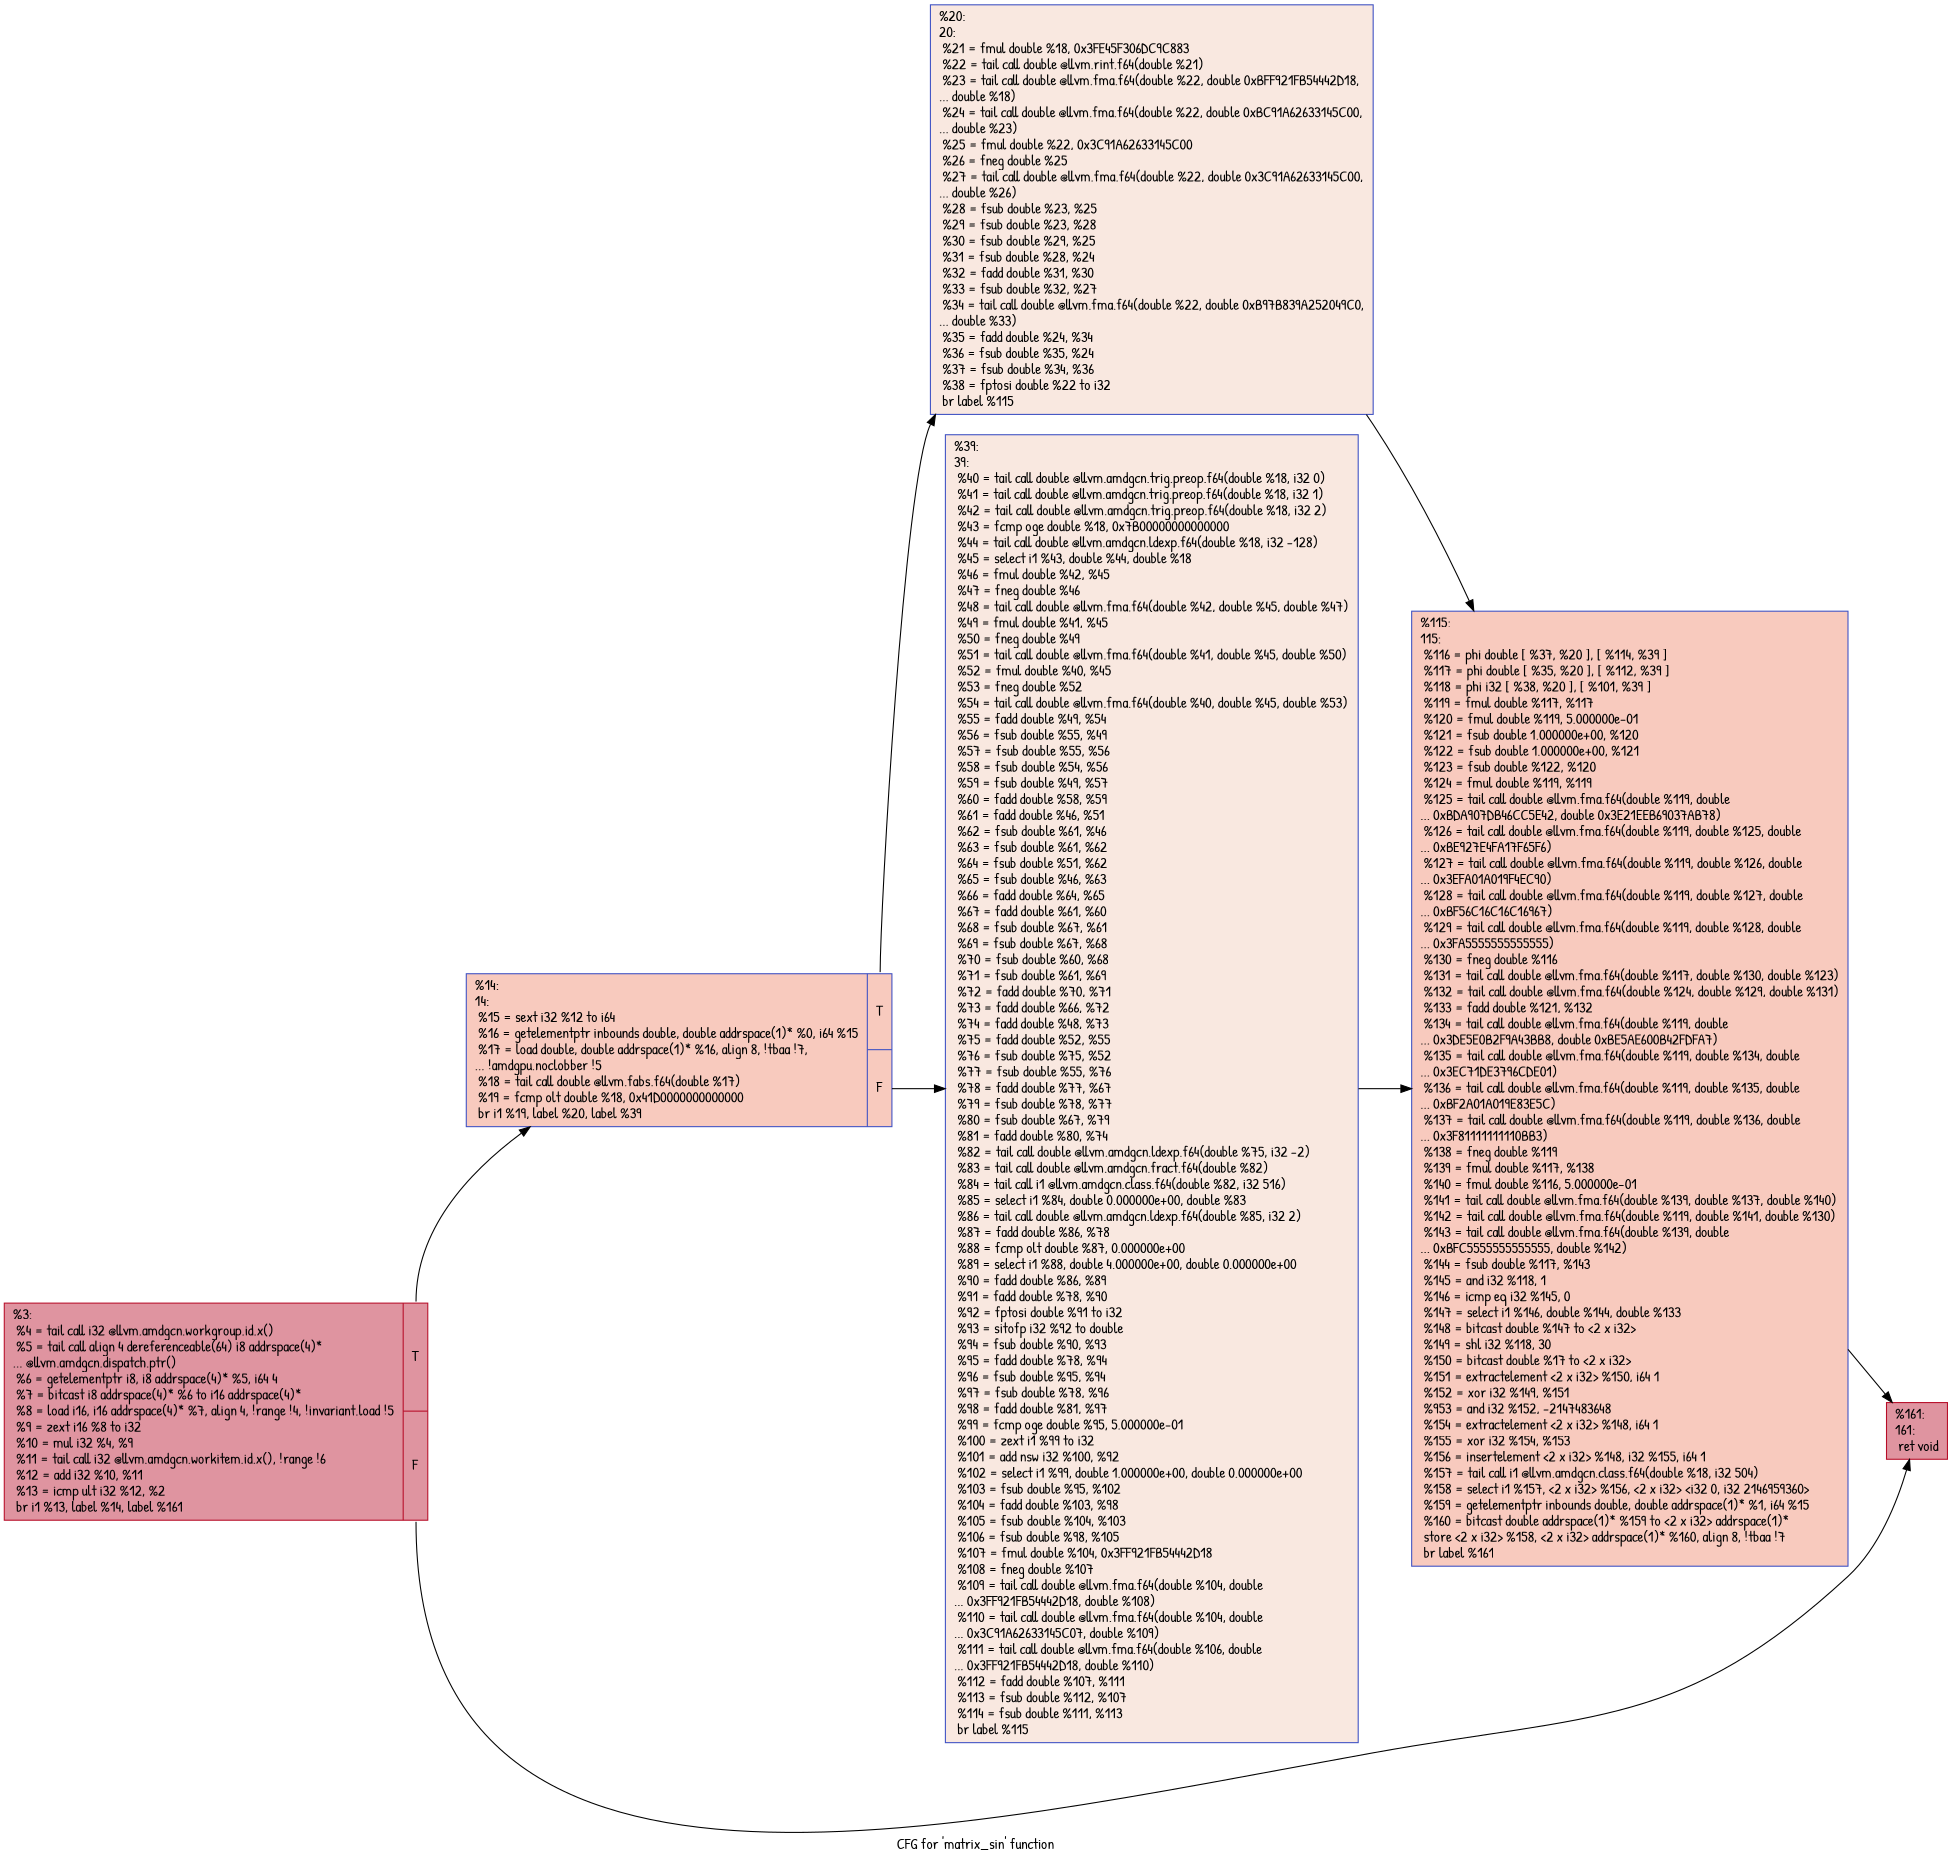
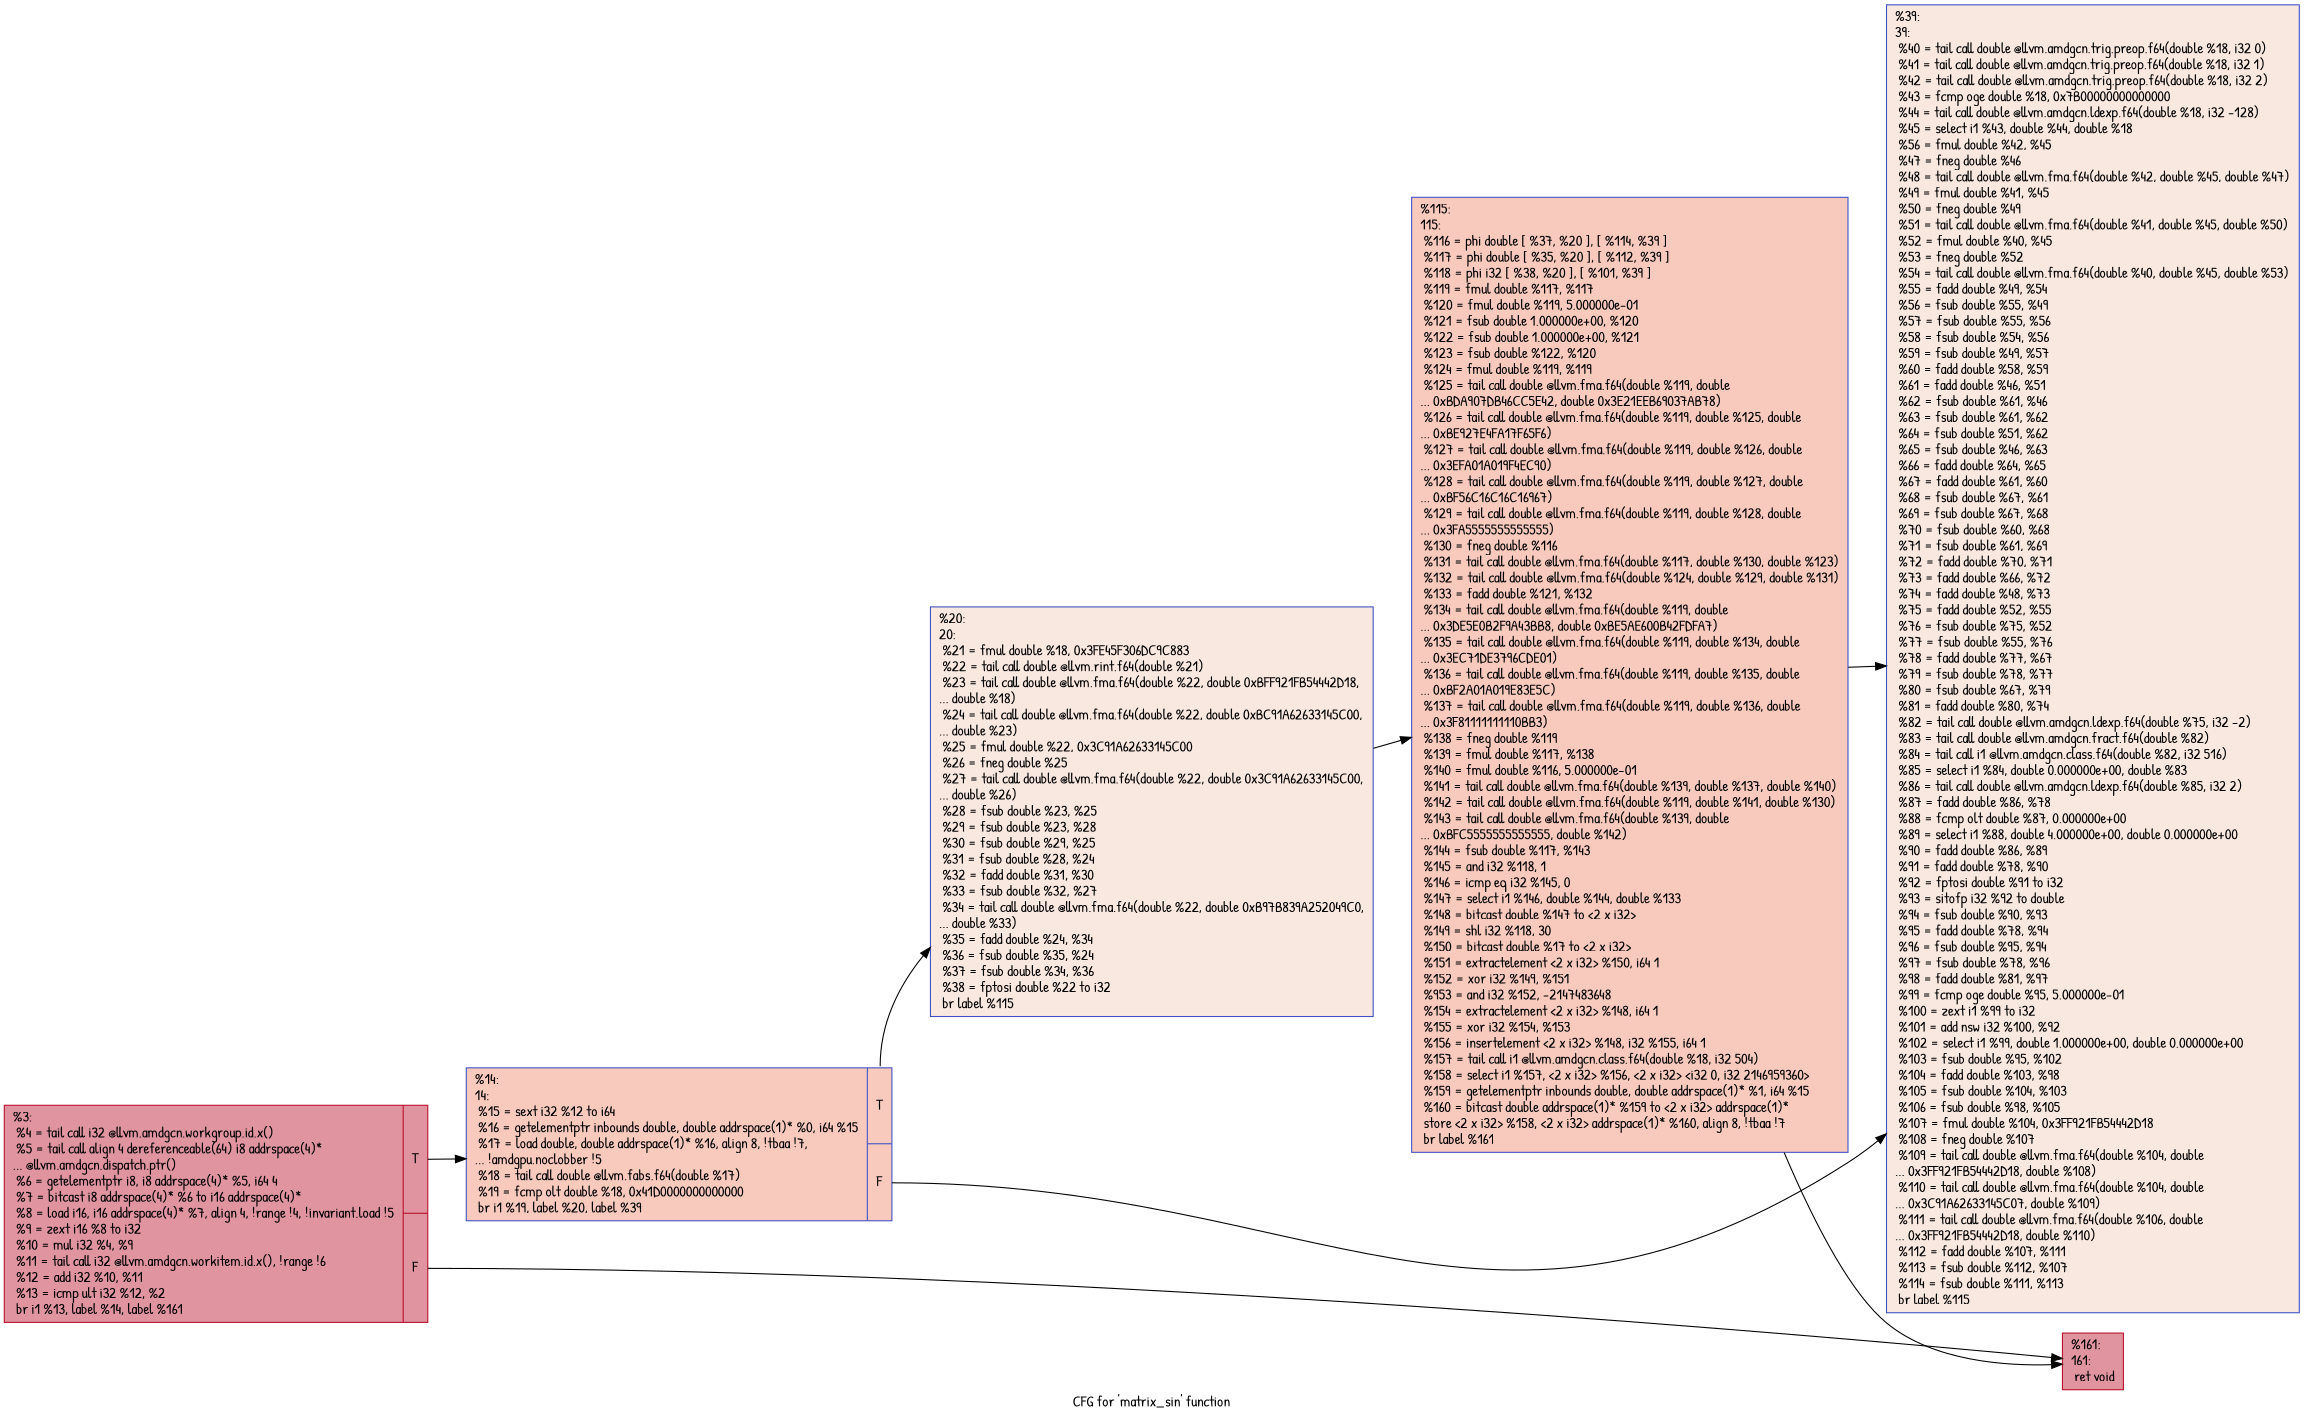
node "%39:": text "%46 = fmul double %42, %45" -> "%56 = fmul double %42, %45"
edge "%39:" -> "%115:": reversed
